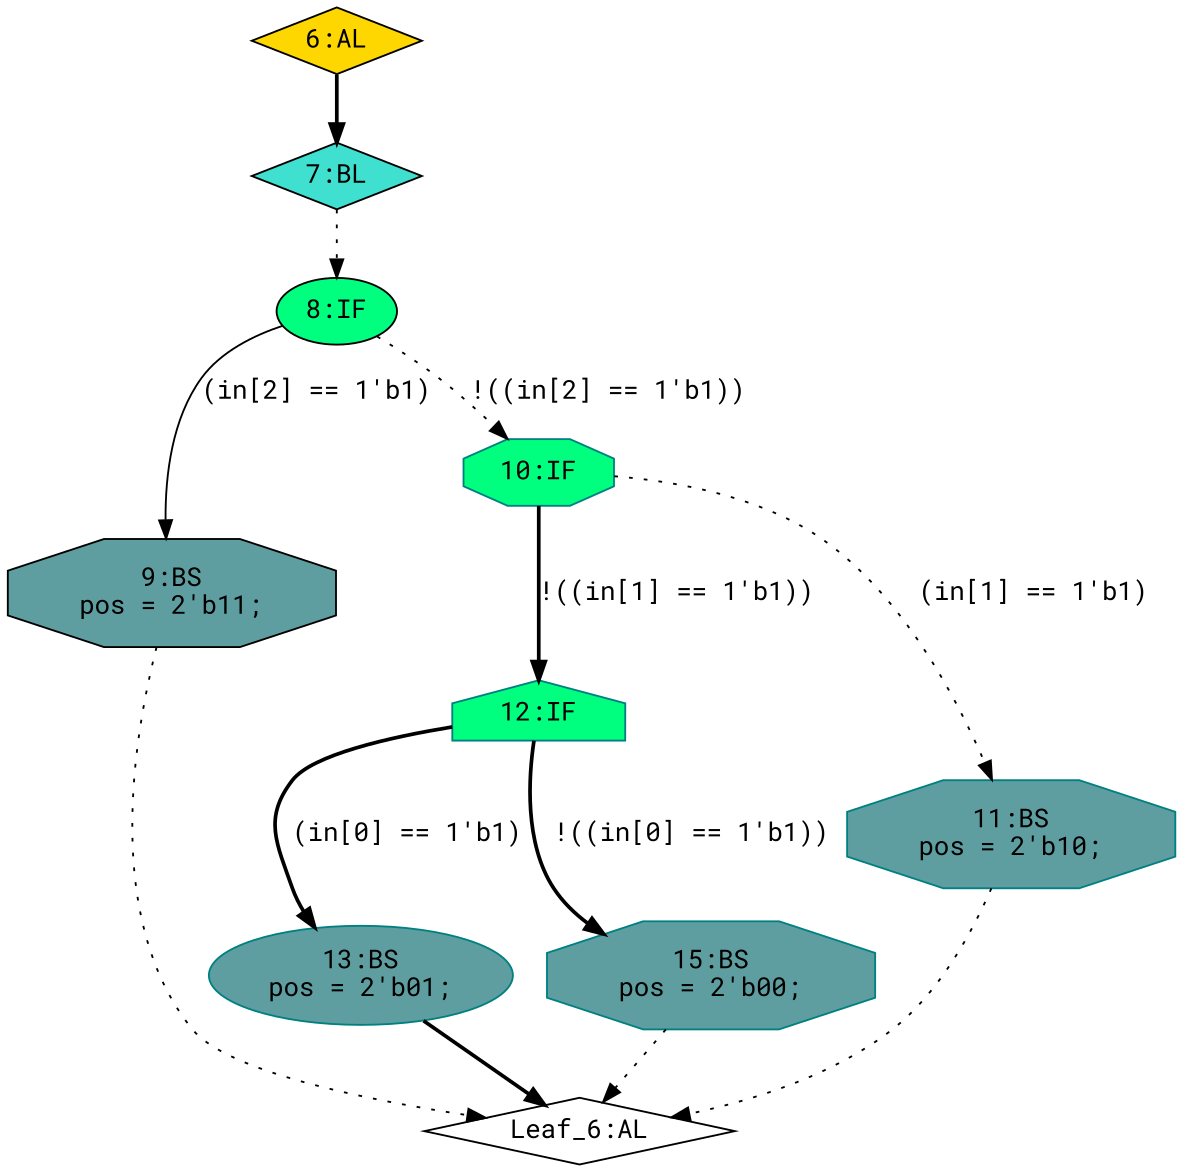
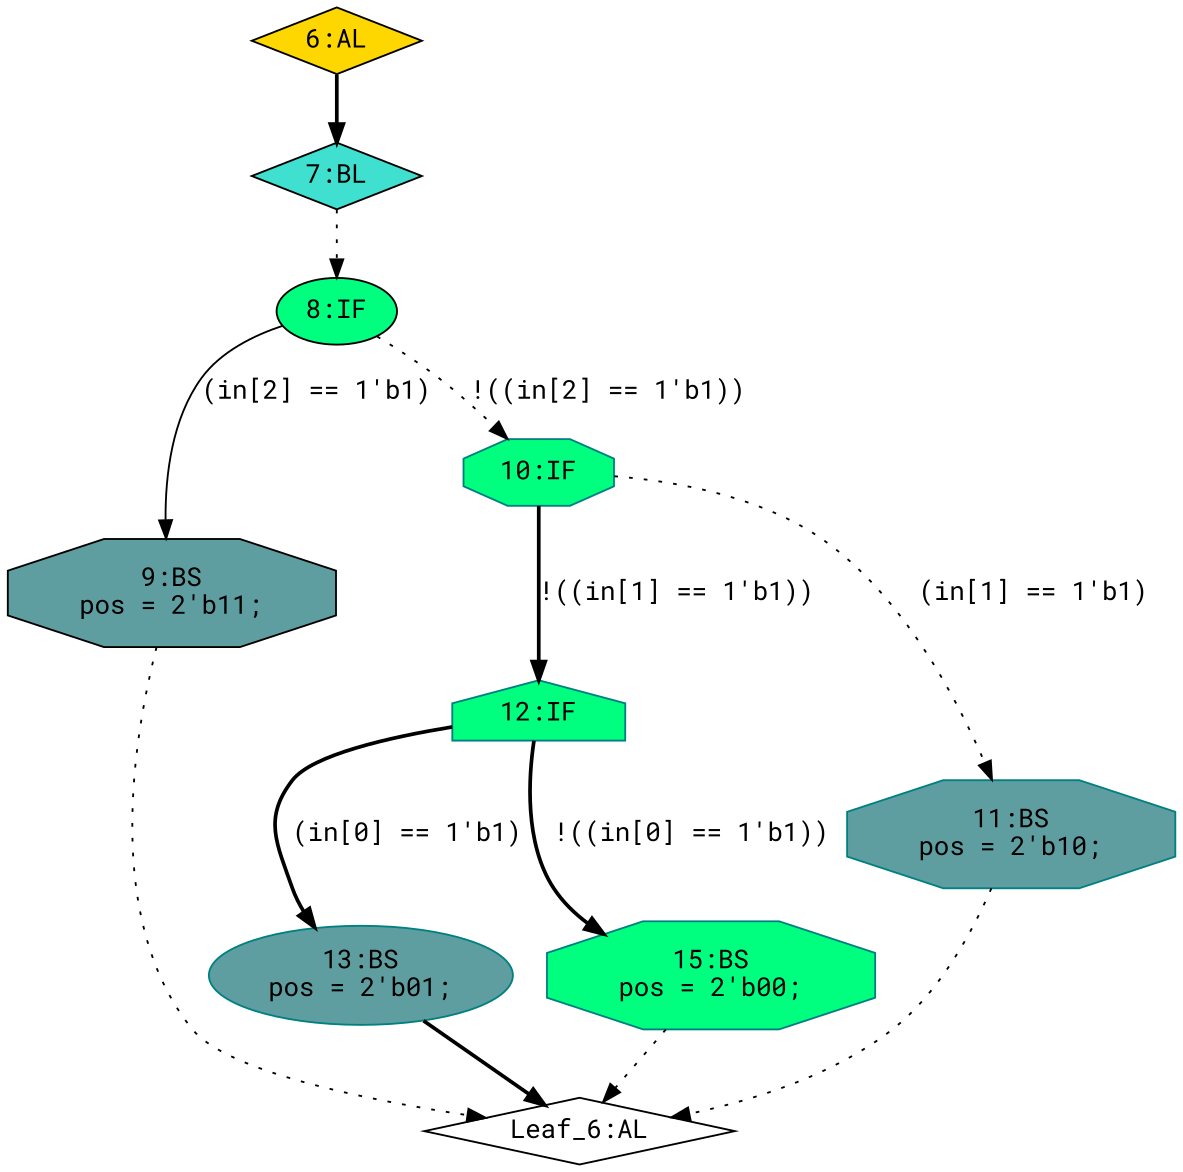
node "15:BS pos = 2'b00;": fillcolor cadetblue -> springgreen
